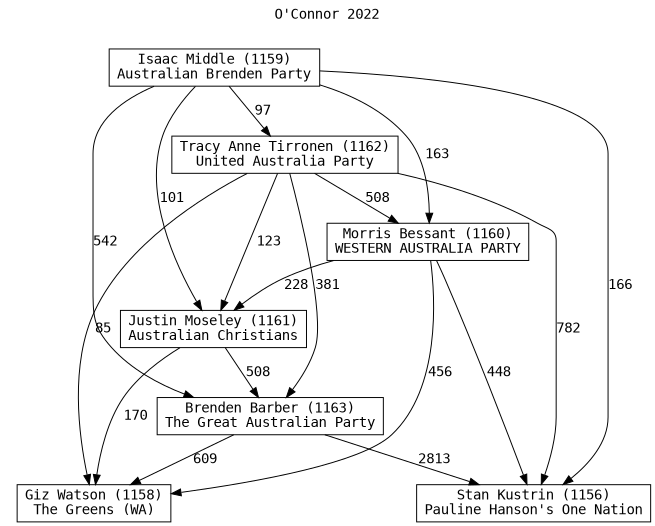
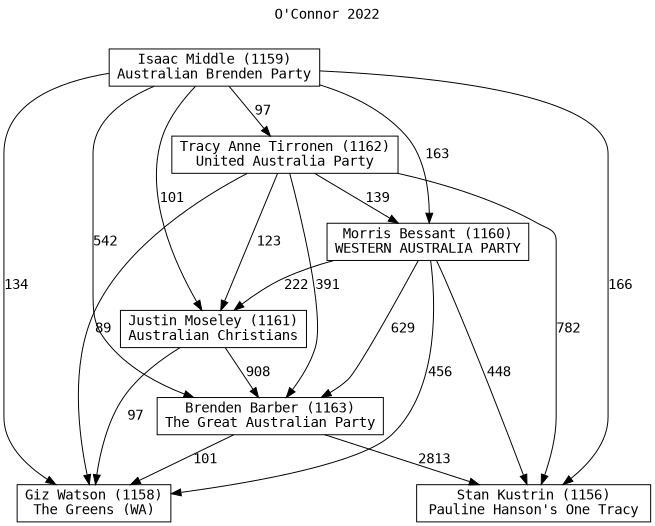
edge "Tracy Anne Tirronen (1162) United Australia Party" -> "Morris Bessant (1160) WESTERN AUSTRALIA PARTY": label "508" -> "139"
edge "Isaac Middle (1159) Australian Brenden Party" -> "Giz Watson (1158) The Greens (WA)": added, label "134"
edge "Morris Bessant (1160) WESTERN AUSTRALIA PARTY" -> "Justin Moseley (1161) Australian Christians": label "228" -> "222"
edge "Tracy Anne Tirronen (1162) United Australia Party" -> "Brenden Barber (1163) The Great Australian Party": label "381" -> "391"
edge "Tracy Anne Tirronen (1162) United Australia Party" -> "Giz Watson (1158) The Greens (WA)": label "85" -> "89"
edge "Morris Bessant (1160) WESTERN AUSTRALIA PARTY" -> "Brenden Barber (1163) The Great Australian Party": added, label "629"
edge "Justin Moseley (1161) Australian Christians" -> "Brenden Barber (1163) The Great Australian Party": label "508" -> "908"
edge "Justin Moseley (1161) Australian Christians" -> "Giz Watson (1158) The Greens (WA)": label "170" -> "97"
edge "Brenden Barber (1163) The Great Australian Party" -> "Giz Watson (1158) The Greens (WA)": label "609" -> "101"
node "Stan Kustrin (1156) Pauline Hanson's One Nation": label "Stan Kustrin (1156) Pauline Hanson's One Nation" -> "Stan Kustrin (1156) Pauline Hanson's One Tracy"
